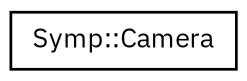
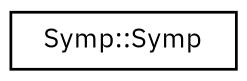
node "Symp::Camera": label "Symp::Camera" -> "Symp::Symp"
